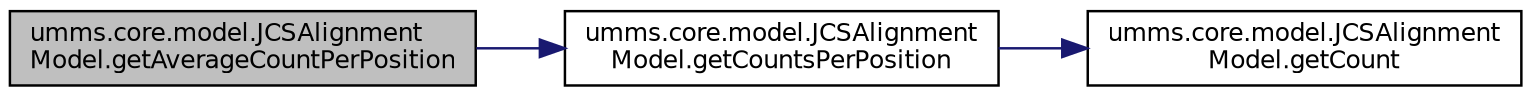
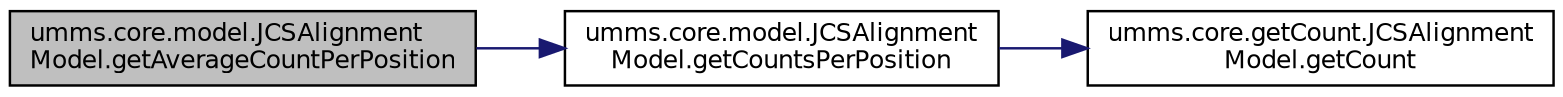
node "umms.core.model.JCSAlignment Model.getCount": label "umms.core.model.JCSAlignment Model.getCount" -> "umms.core.getCount.JCSAlignment Model.getCount"
